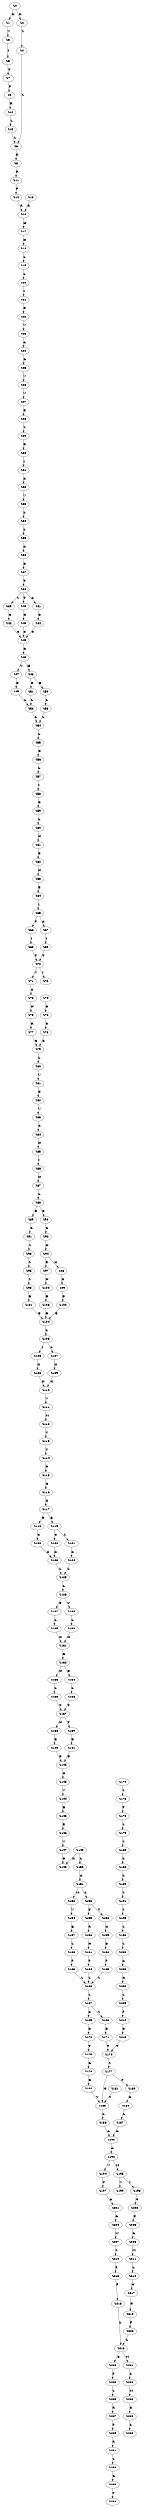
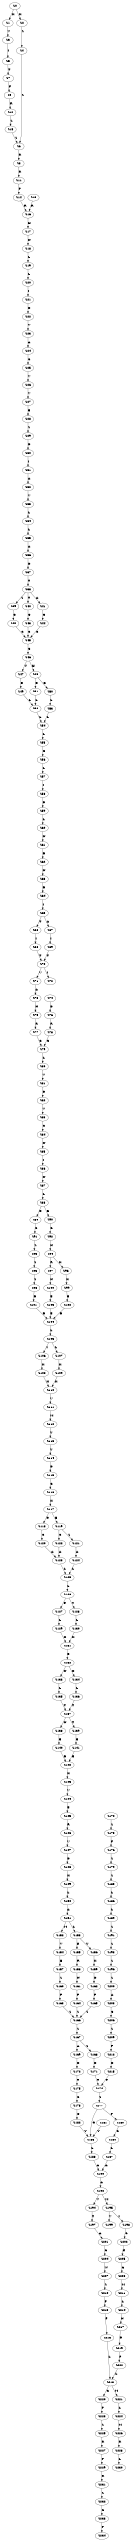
edge "S149" -> "S148": reversed
